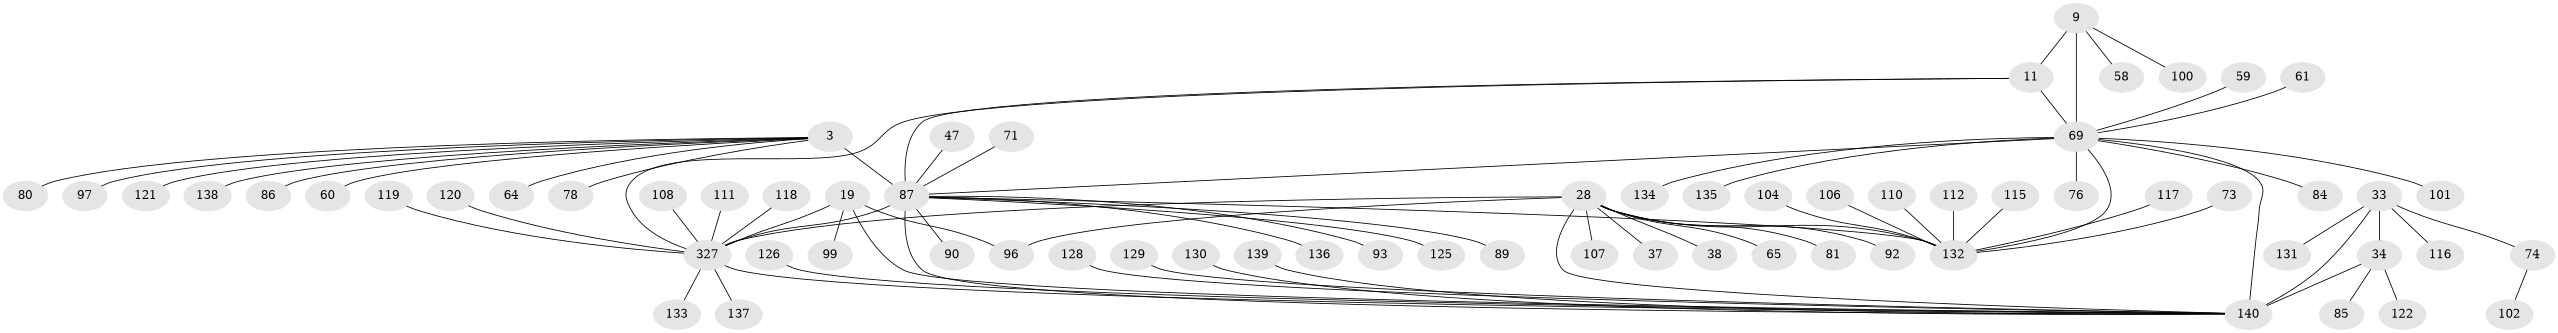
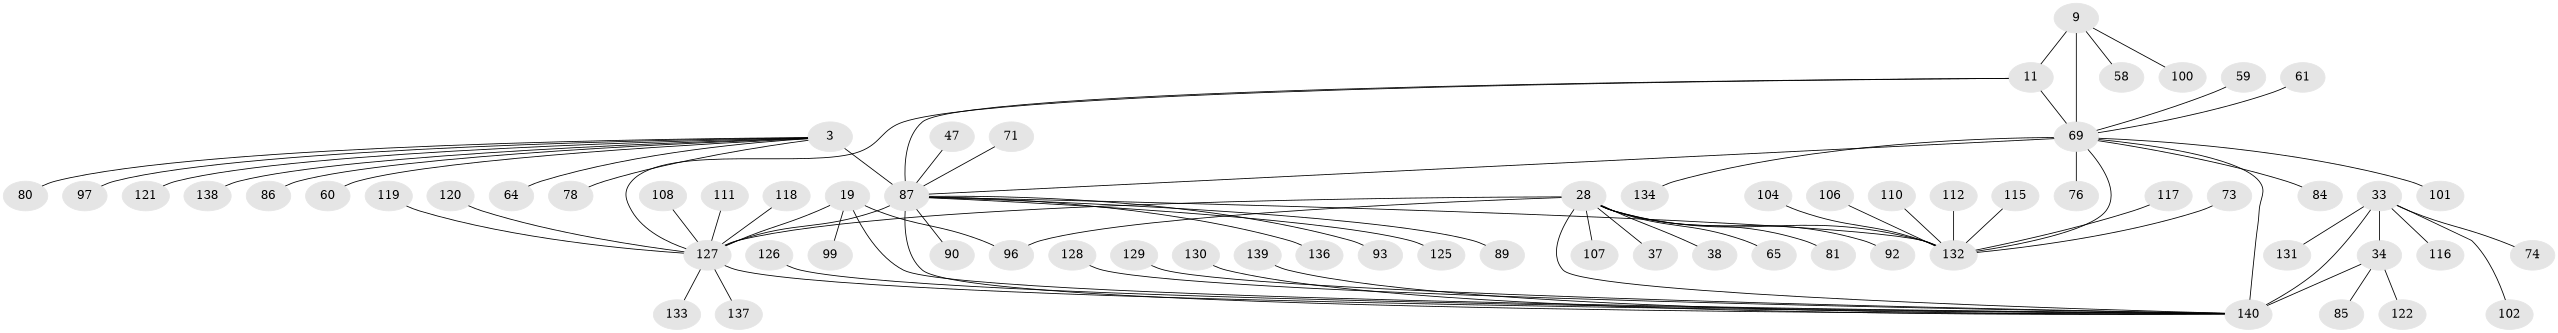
node "135": removed
node "327": label "327" -> "127"
edge "74" -- "102": now "33" -- "102"
